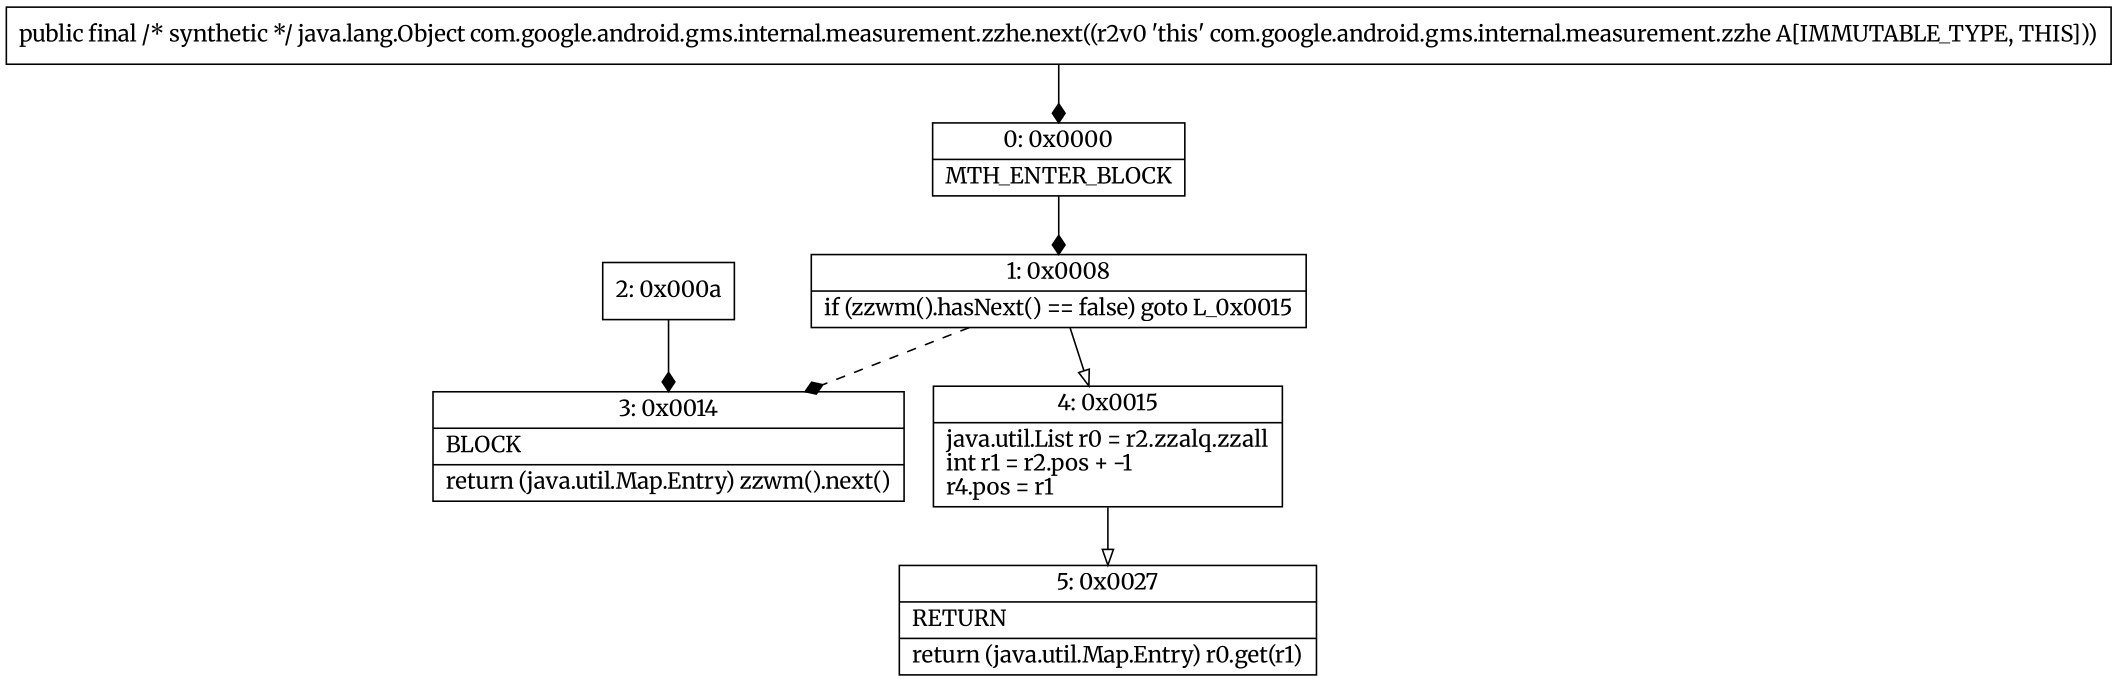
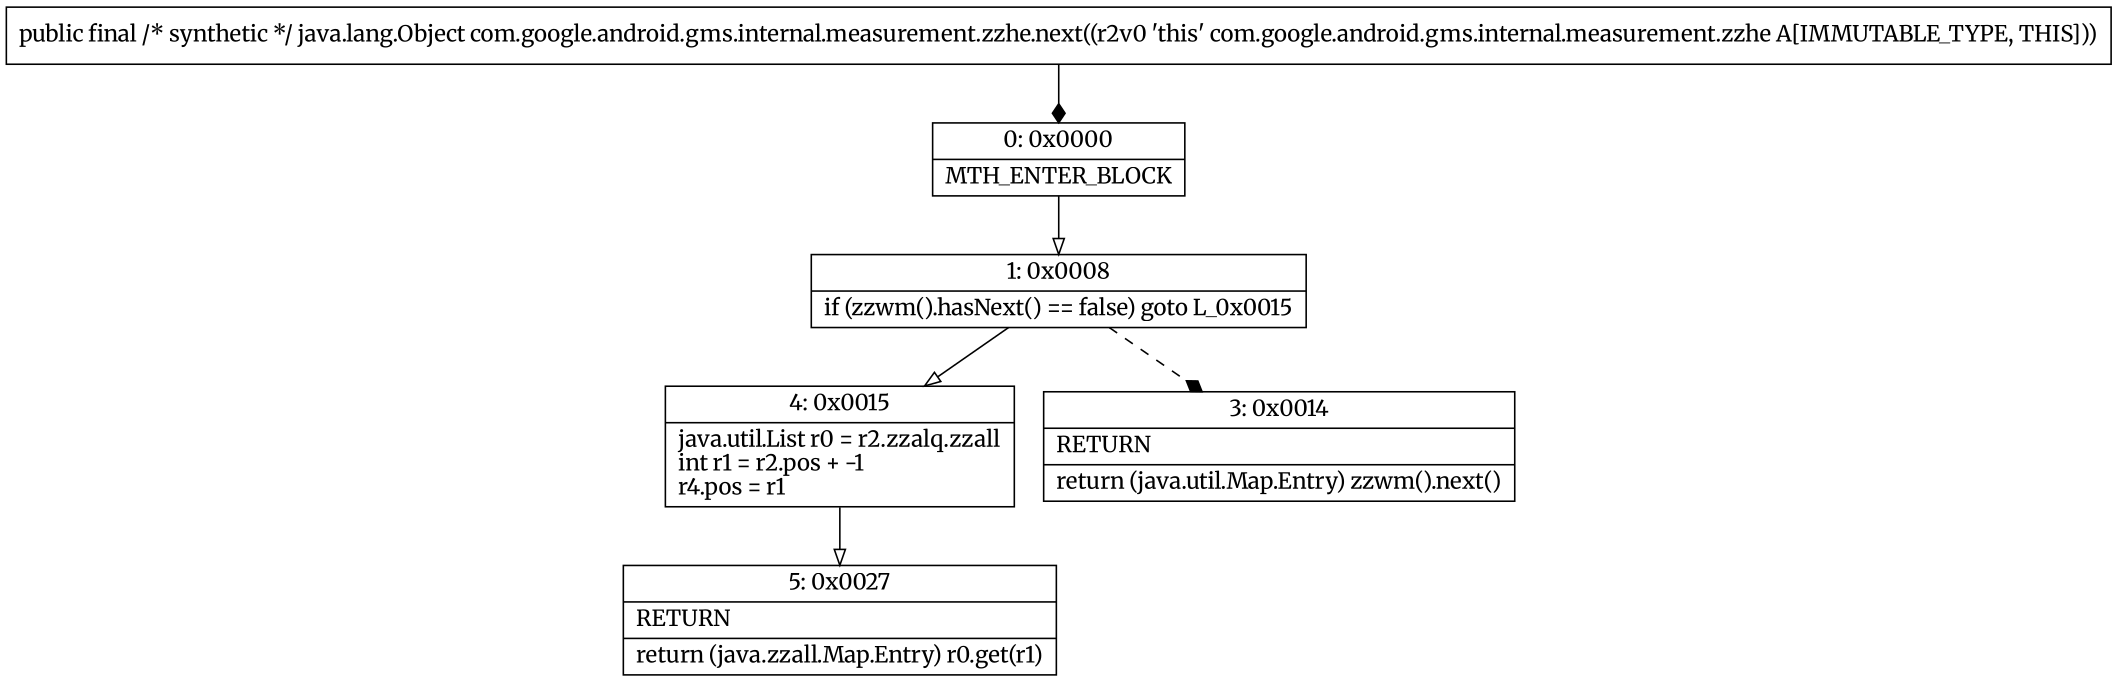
edge "0: 0x0000" -> "1: 0x0008": arrowhead diamond -> onormal
node "2: 0x000a": removed
node "3: 0x0014": text "BLOCK" -> "RETURN"
node "5: 0x0027": text "return (java.util.Map.Entry) r0.get(r1)" -> "return (java.zzall.Map.Entry) r0.get(r1)"
